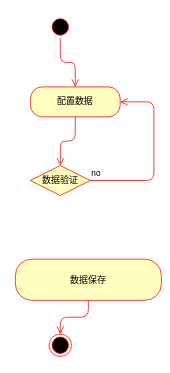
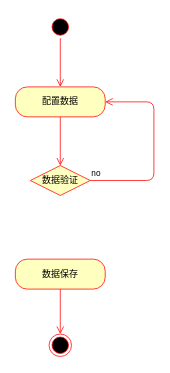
node "配置数据": moved (75, 102) -> (60, 102)
node "数据保存": size 146x41 -> 90x30
